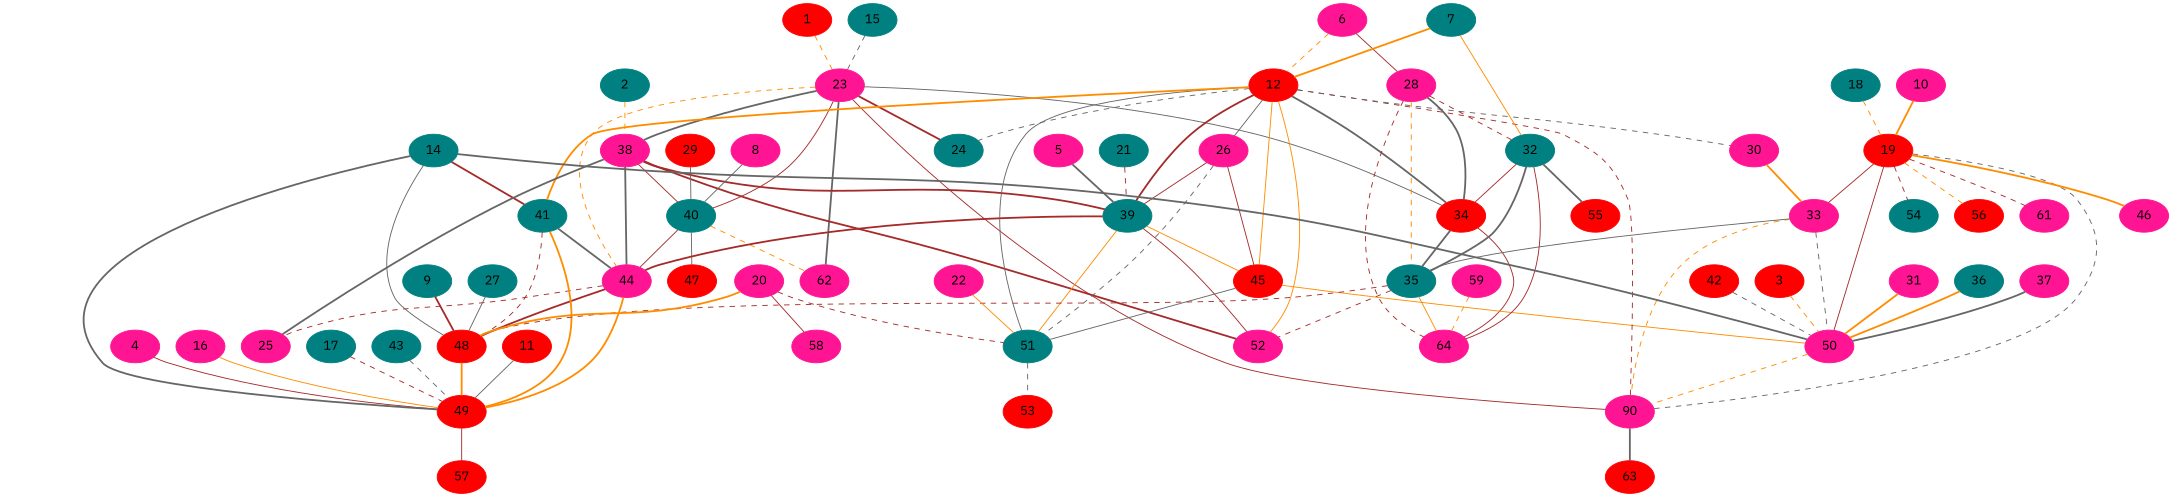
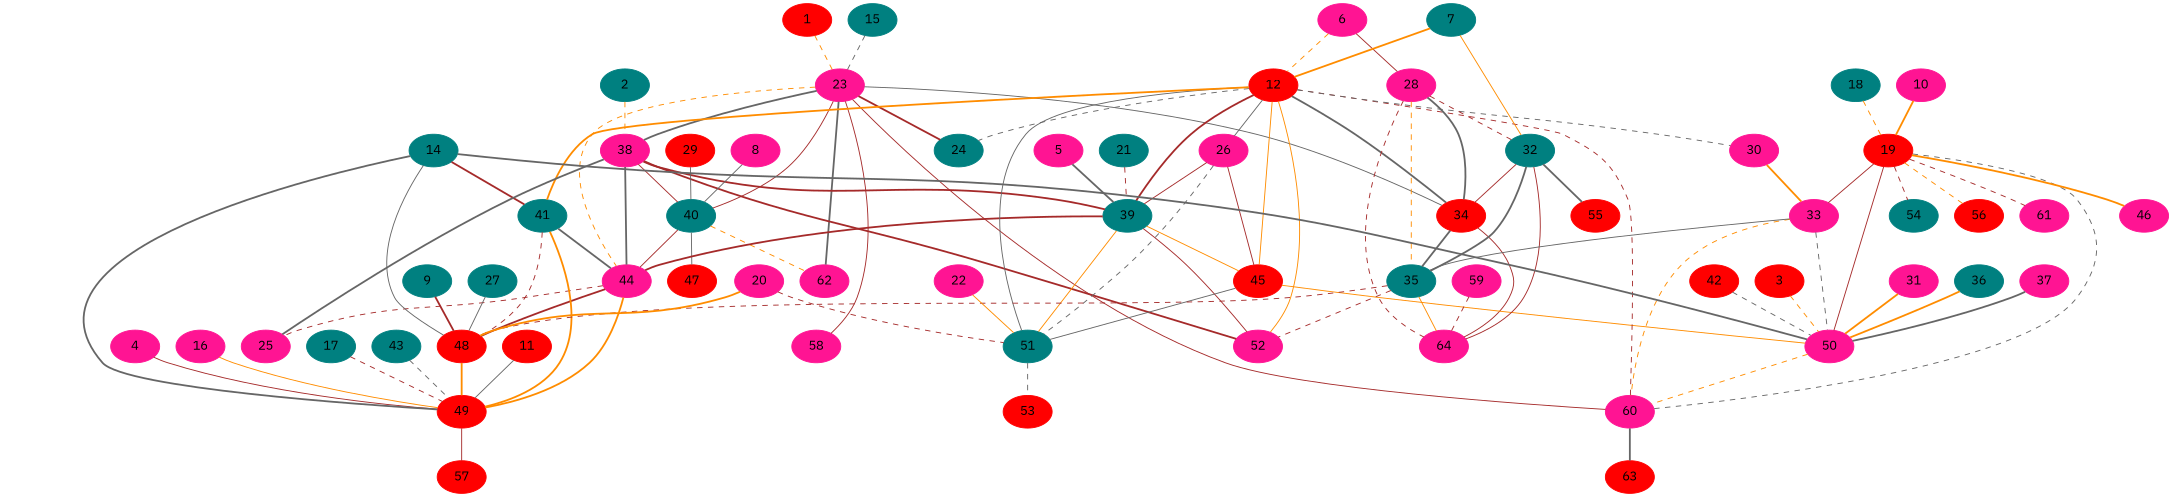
edge "20" -- "58": now "23" -- "58"
edge "59" -- "64": color darkorange -> brown
node "90": label "90" -> "60"
